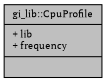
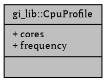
node "gi_lib::CpuProfile": text "+ lib" -> "+ cores"
